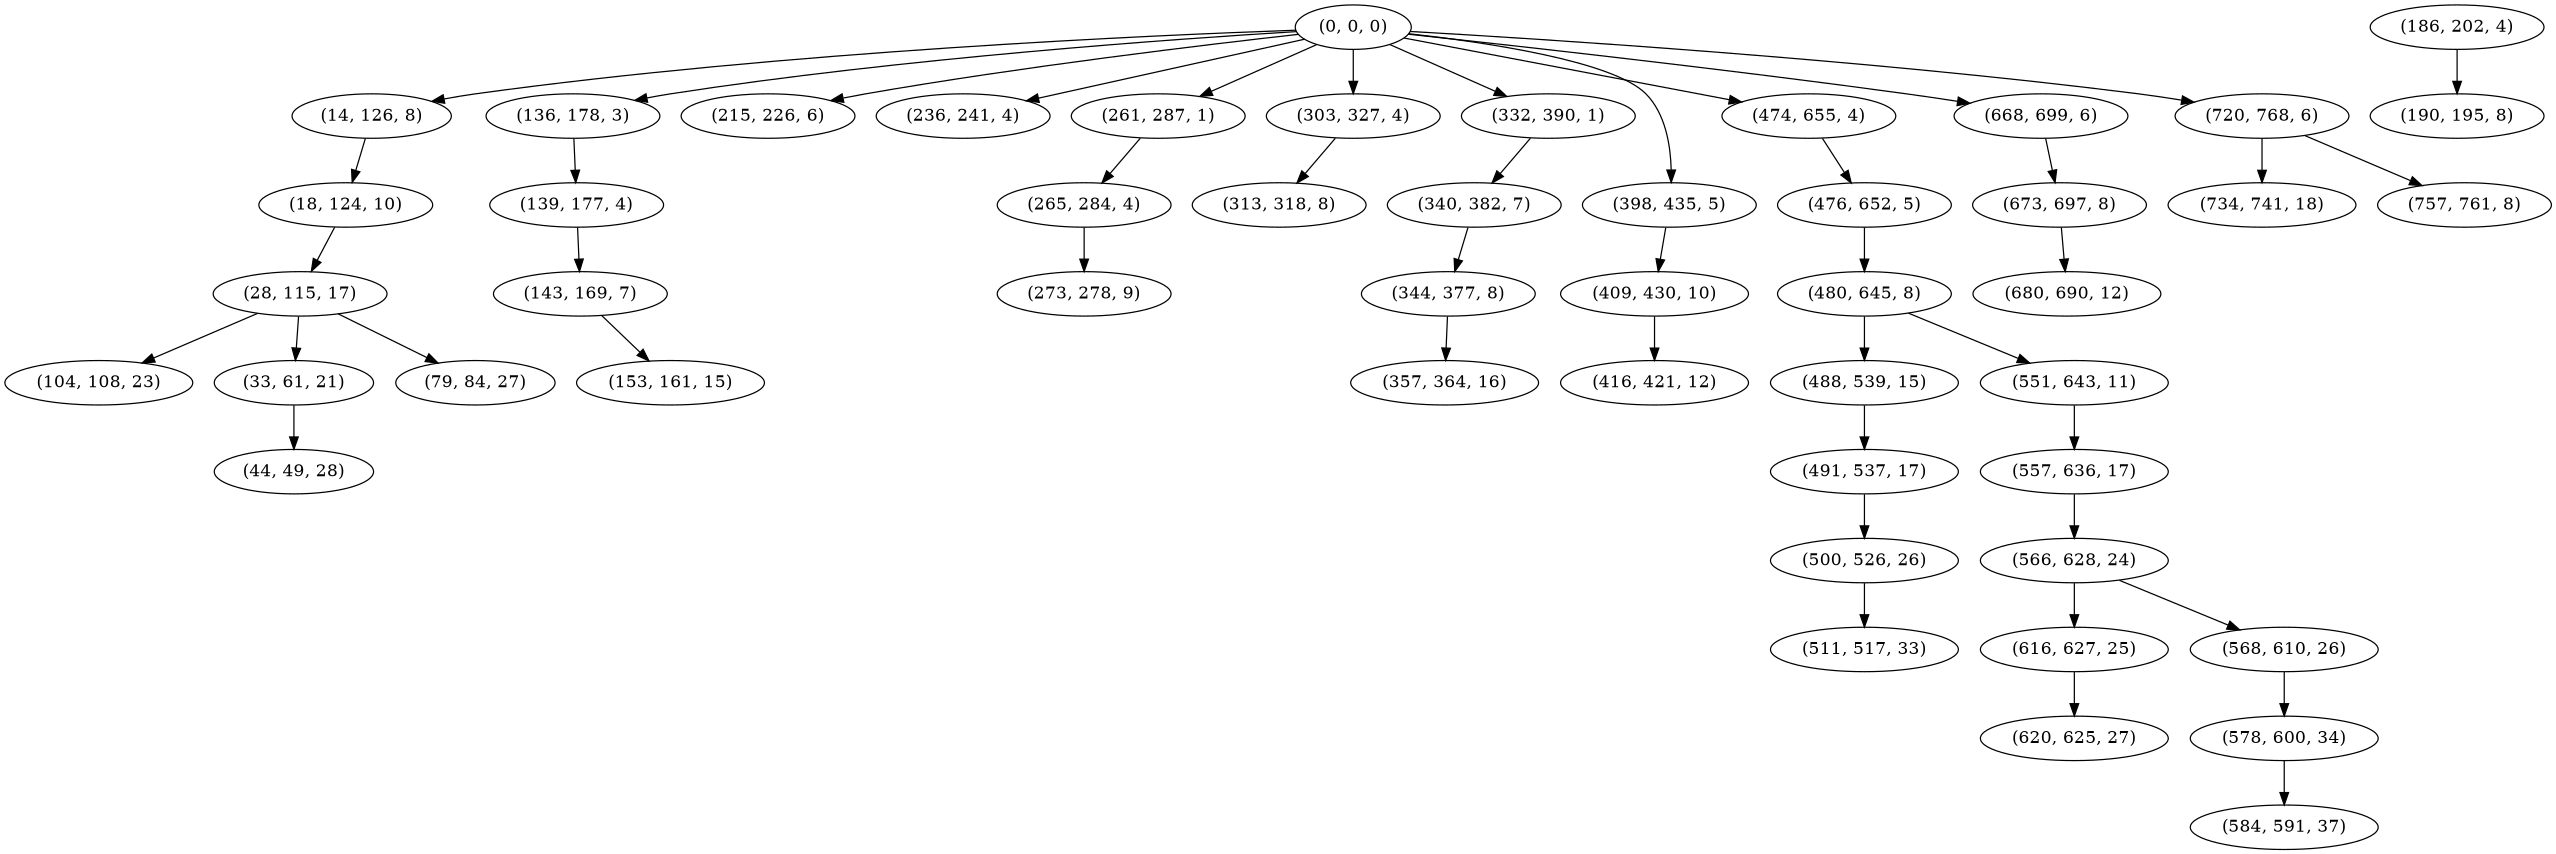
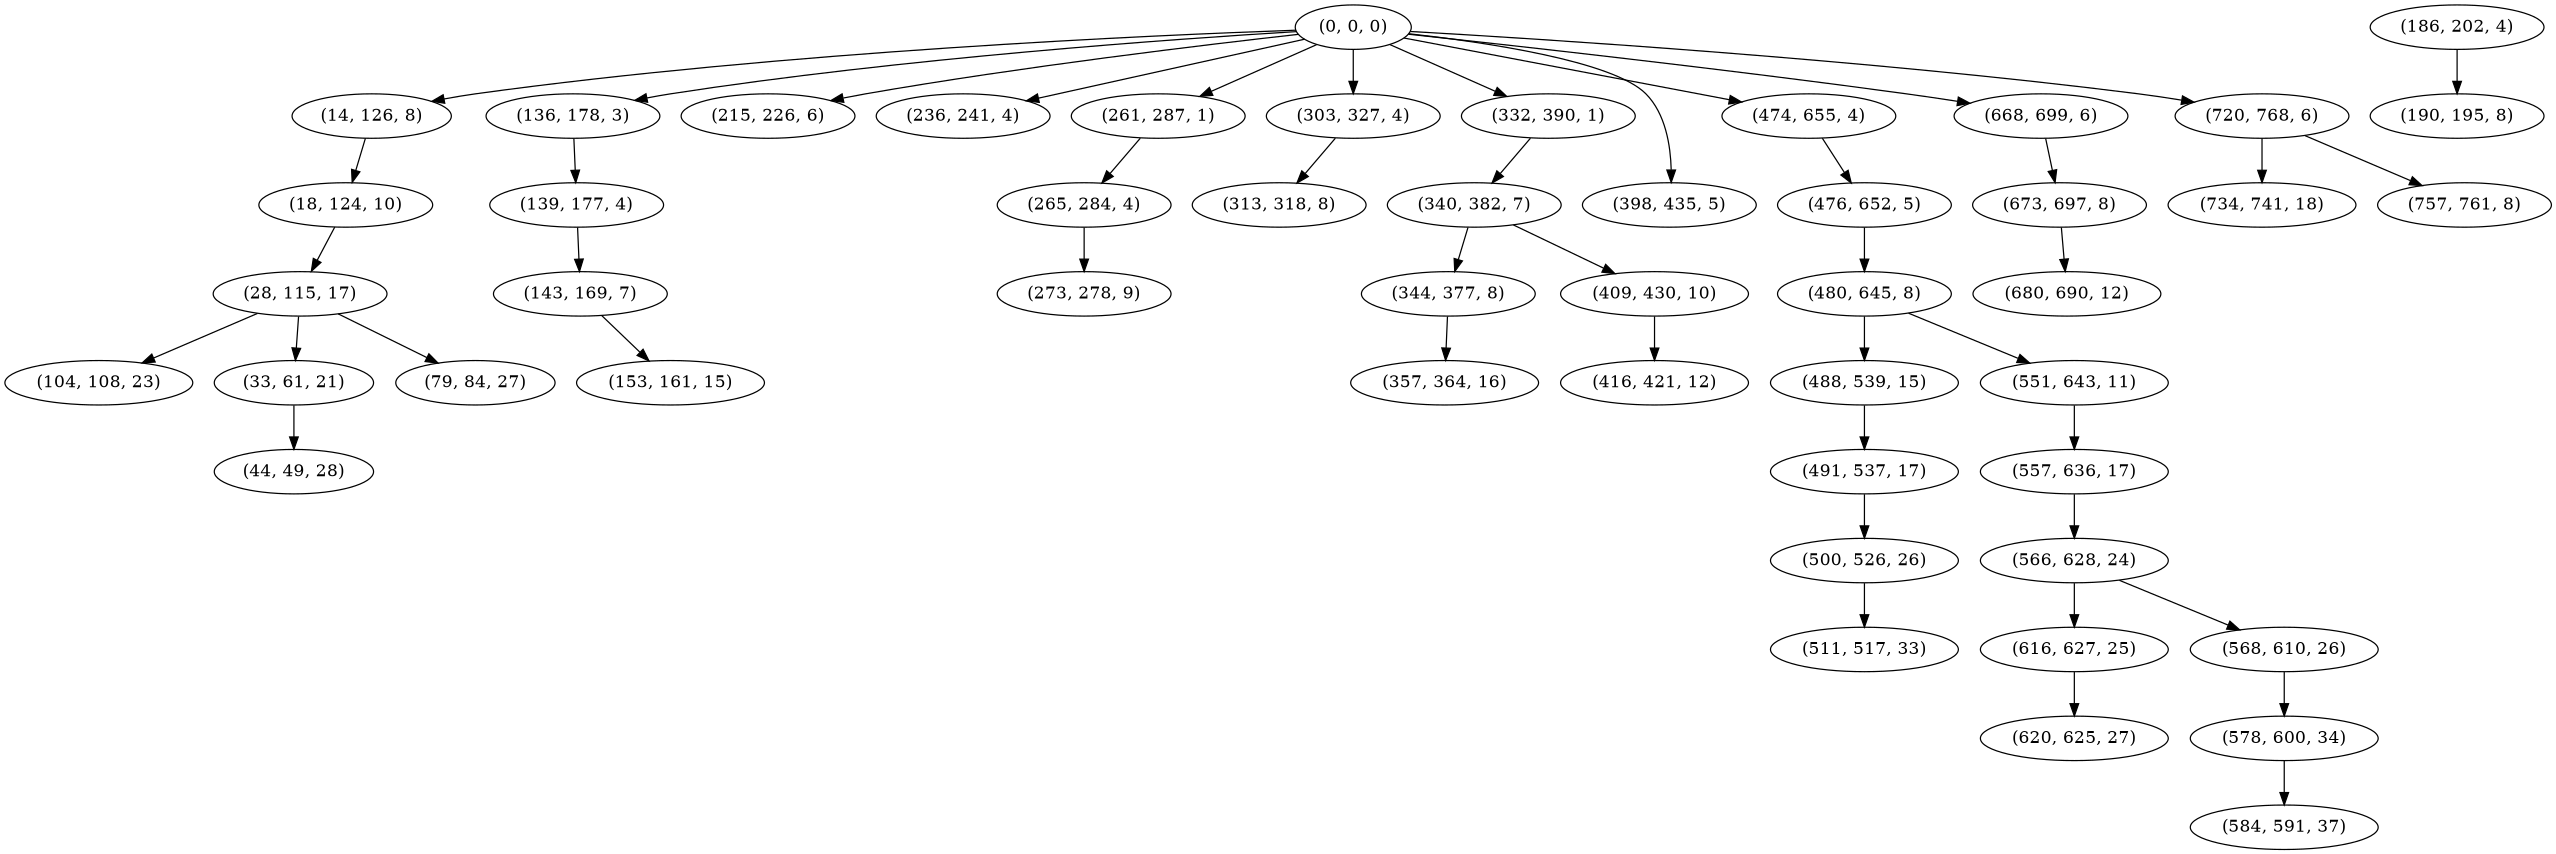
edge "(398, 435, 5)" -> "(409, 430, 10)": now "(340, 382, 7)" -> "(409, 430, 10)"
